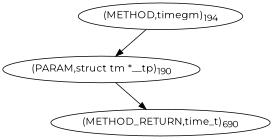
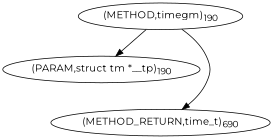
node "(METHOD,timegm)": text "194" -> "190"
edge "(PARAM,struct tm *__tp)" -> "(METHOD_RETURN,time_t)": now "(METHOD,timegm)" -> "(METHOD_RETURN,time_t)"
